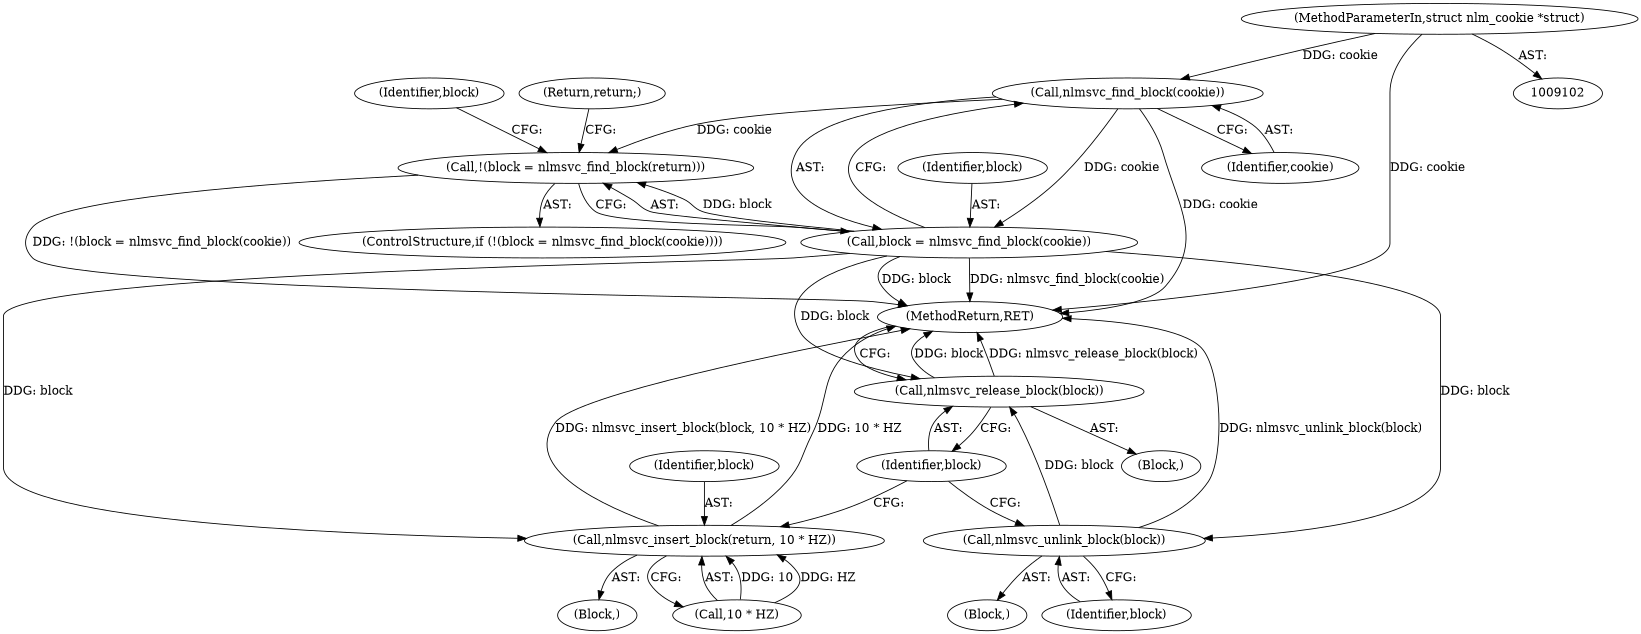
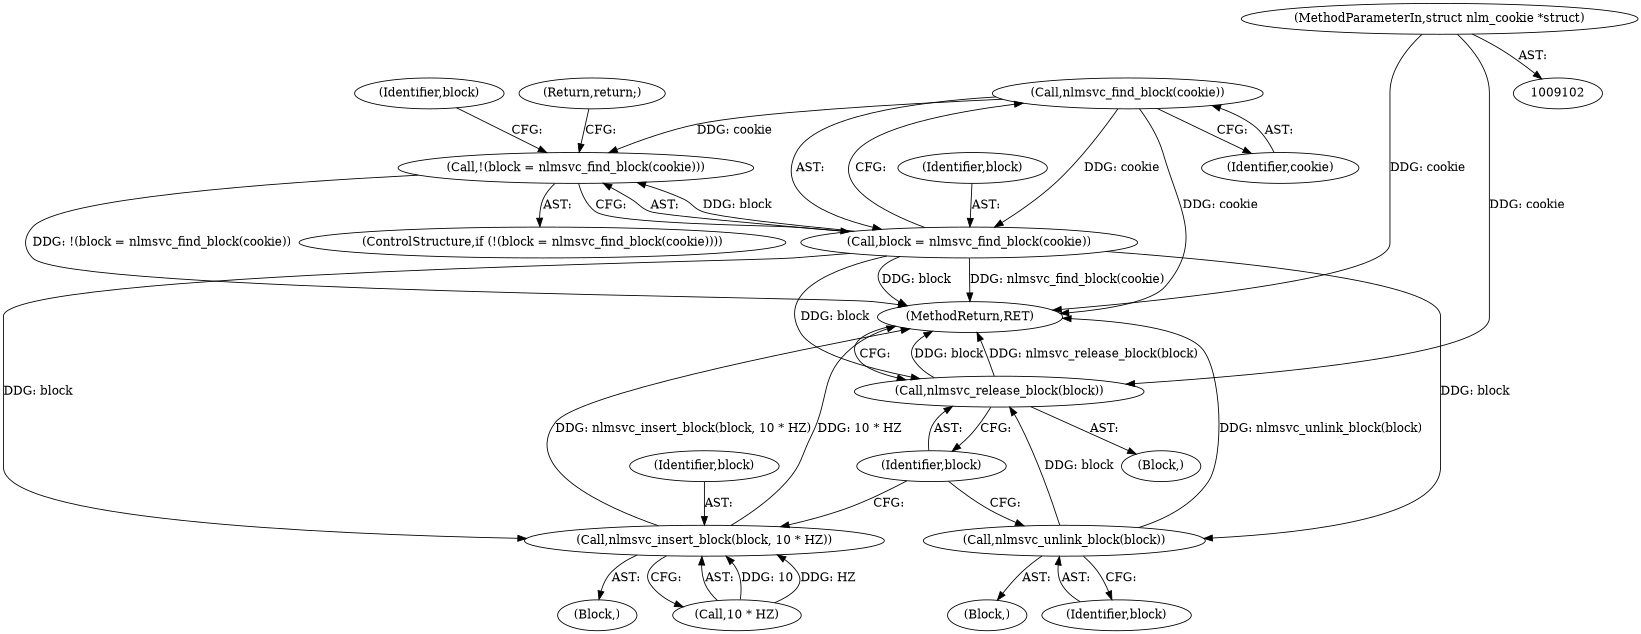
edge "(MethodParameterIn,struct nlm_cookie *struct)" -> "(Call,nlmsvc_find_block(cookie))": now "(MethodParameterIn,struct nlm_cookie *struct)" -> "(Call,nlmsvc_release_block(block))"
node "(Call,!(block = nlmsvc_find_block(return)))": label "(Call,!(block = nlmsvc_find_block(return)))" -> "(Call,!(block = nlmsvc_find_block(cookie)))"
node "(Call,nlmsvc_insert_block(return, 10 * HZ))": label "(Call,nlmsvc_insert_block(return, 10 * HZ))" -> "(Call,nlmsvc_insert_block(block, 10 * HZ))"
